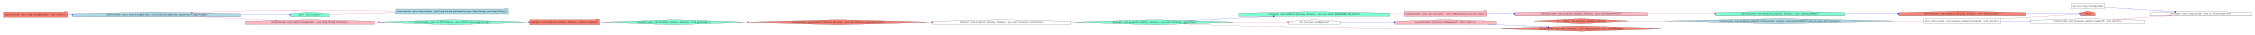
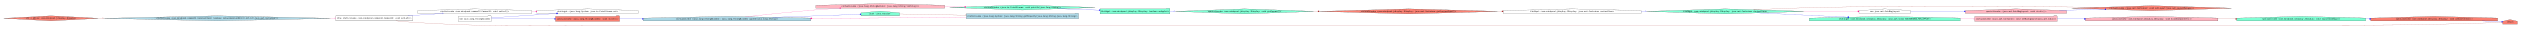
edge "new java.lang.StringBuilder" -> "specialinvoke <java.lang.StringBuilder: void <init>()>": added
node "fieldget <com.mindprod.jdisplay.JDisplay: boolean asApplet>": fillcolor salmon -> aquamarine
